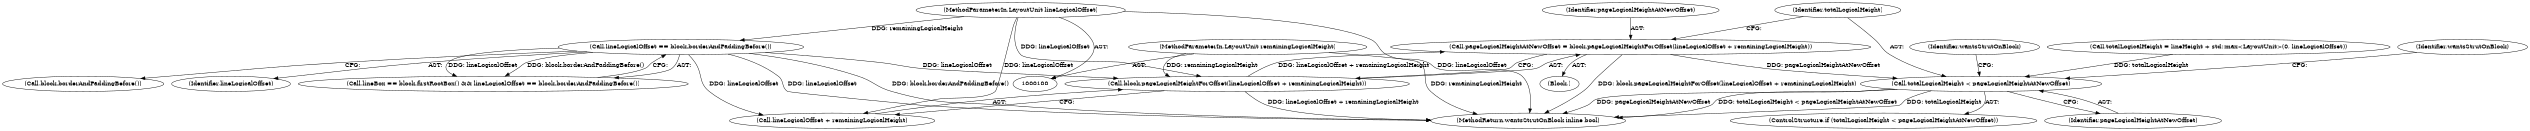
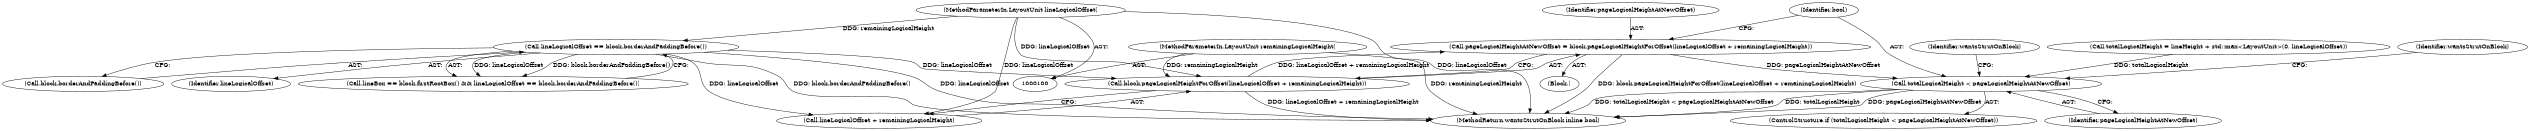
node "(Identifier,totalLogicalHeight)": label "(Identifier,totalLogicalHeight)" -> "(Identifier,bool)"
edge "(Call,block.borderAndPaddingBefore())" -> "(Call,lineLogicalOffset == block.borderAndPaddingBefore())": added, label "AST:"
